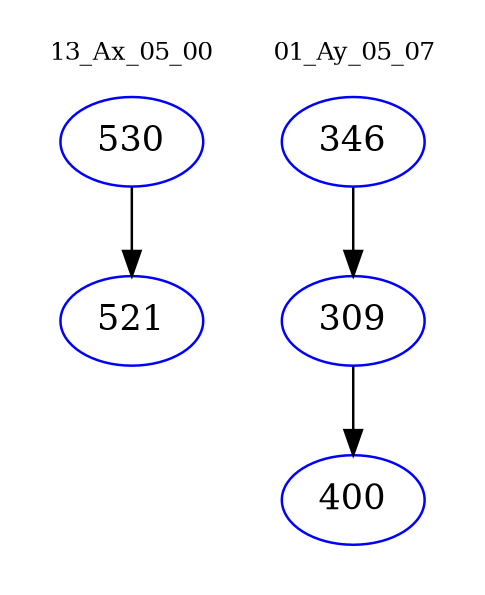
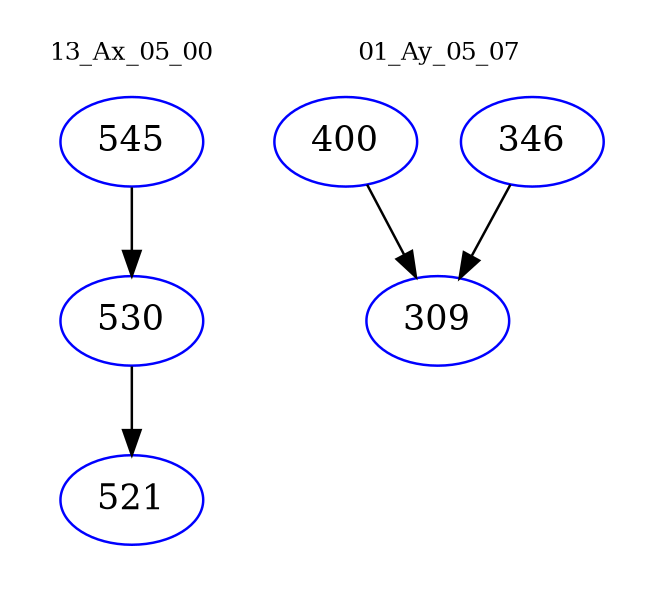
node "545": added
edge "309" -> "400": reversed
